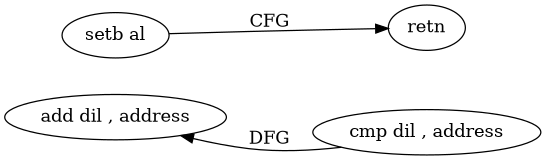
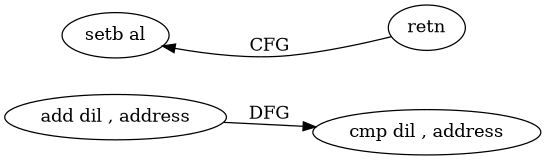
edge "setb al" -> "retn": reversed
edge "cmp dil , address" -> "add dil , address": reversed
